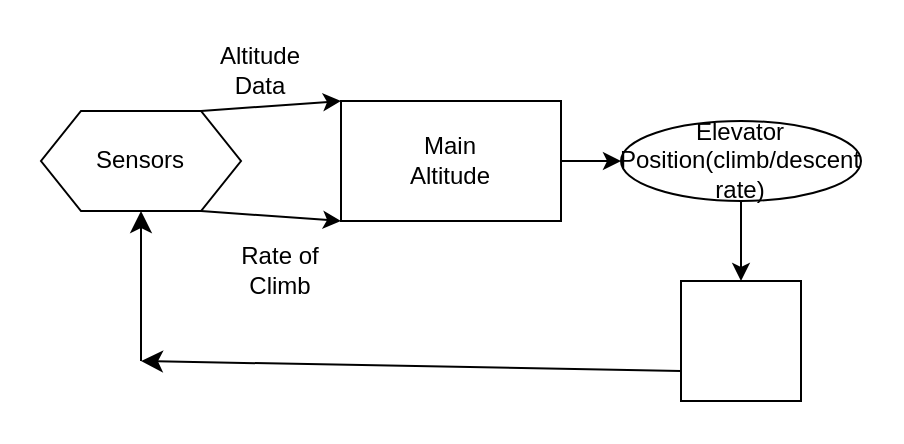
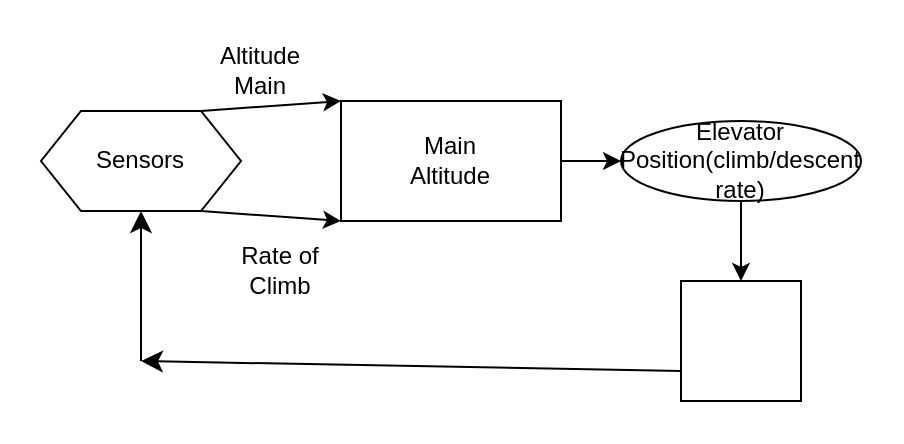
node "Altitude Data": label "Altitude Data" -> "Altitude Main"
